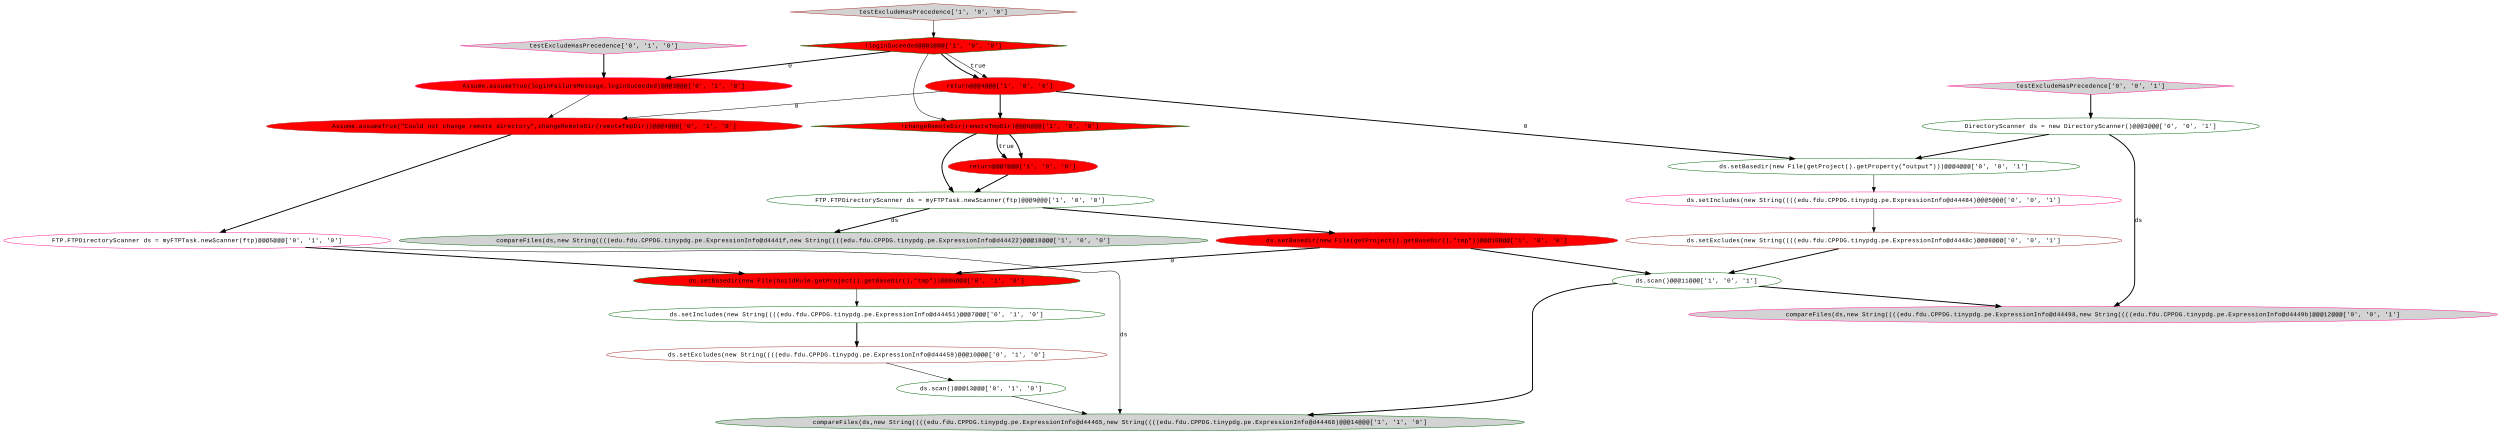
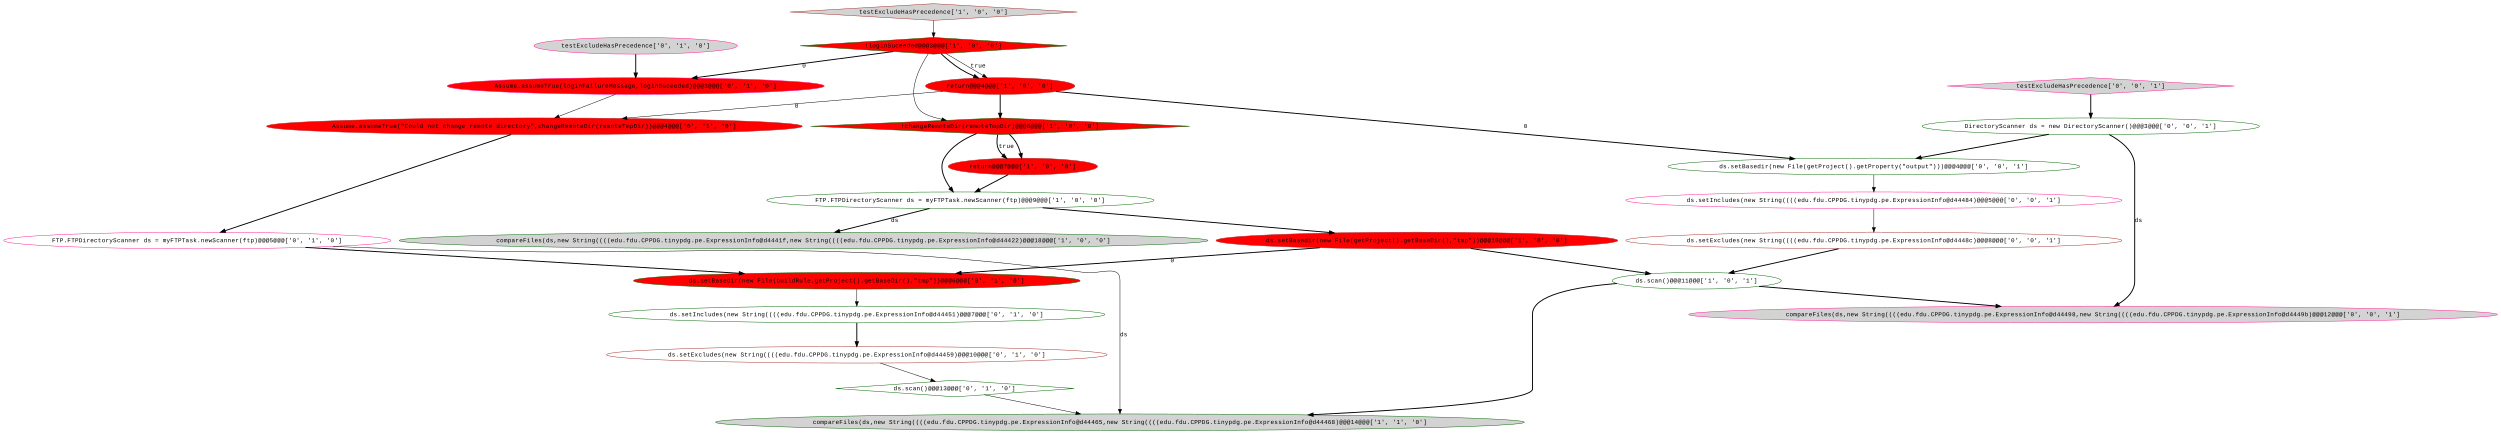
node "testExcludeHasPrecedence['0', '1', '0']": shape diamond -> ellipse
node "ds.scan()@@@13@@@['0', '1', '0']": shape ellipse -> diamond
